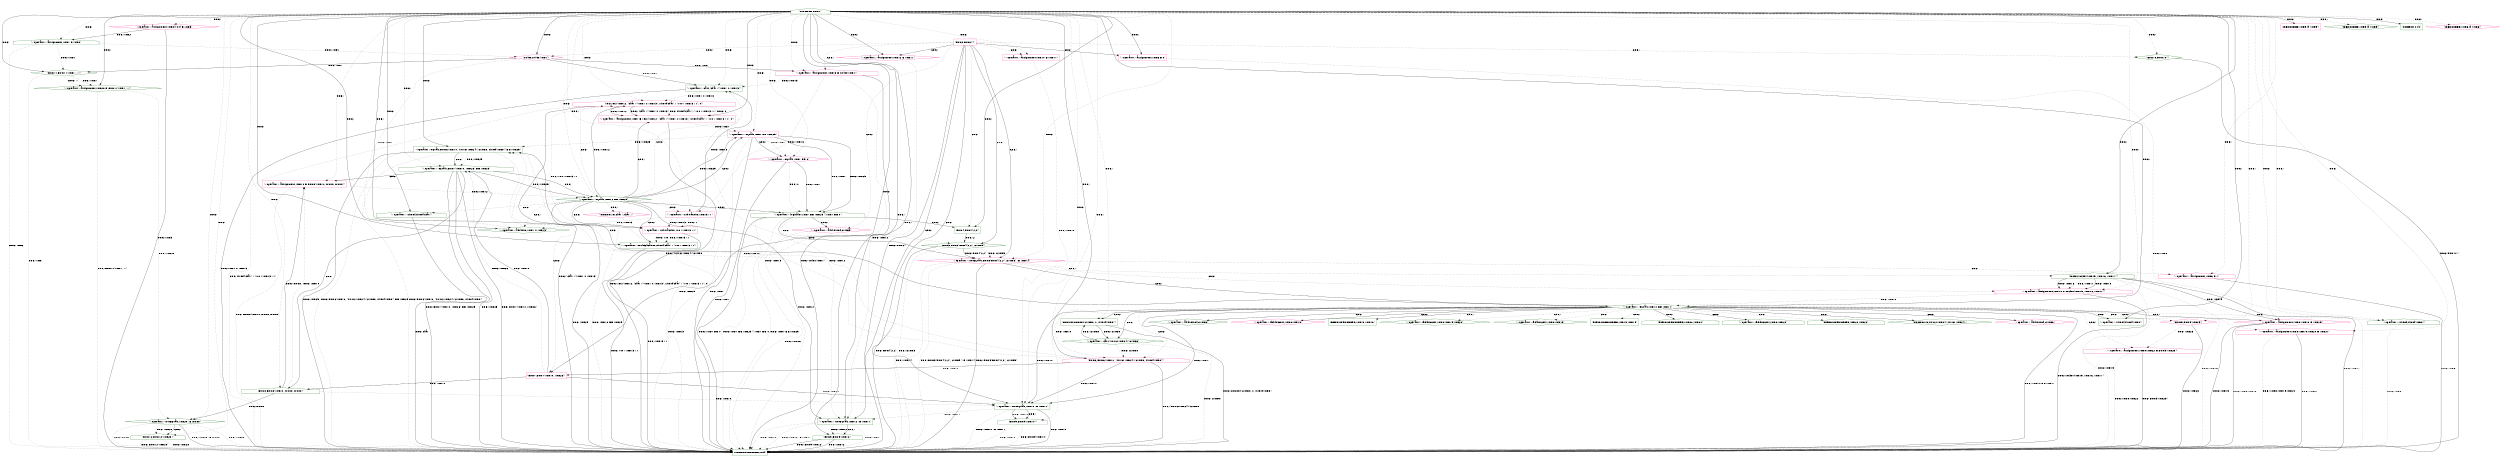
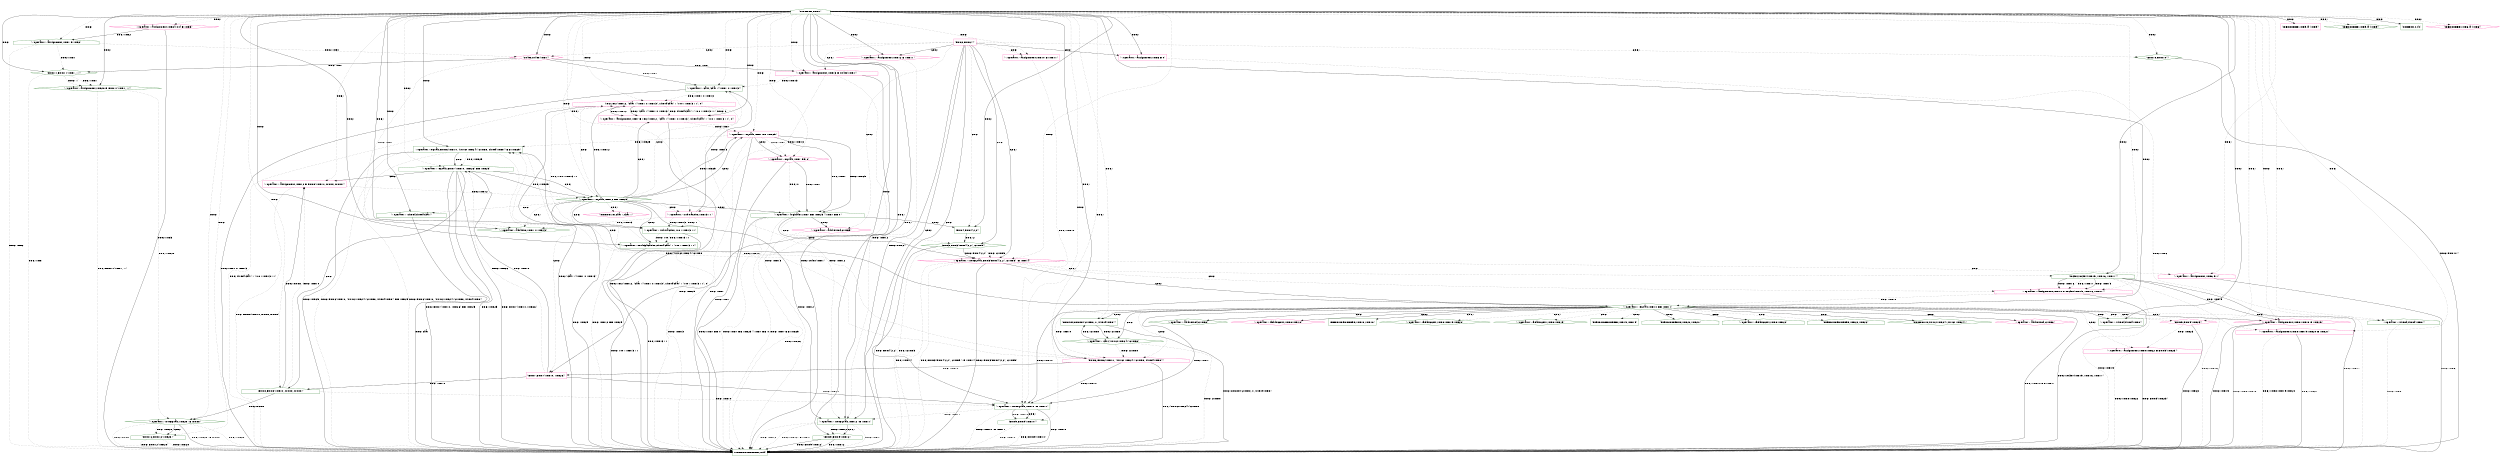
node "(<operator>.subtraction,100 - VAR13 - 1)": color deeppink -> darkgreen
node "(FIELD_IDENTIFIER,VAR20,VAR20)": label "(FIELD_IDENTIFIER,VAR20,VAR20)" -> "(FIELD_LITERAL,VAR20,VAR20)"
